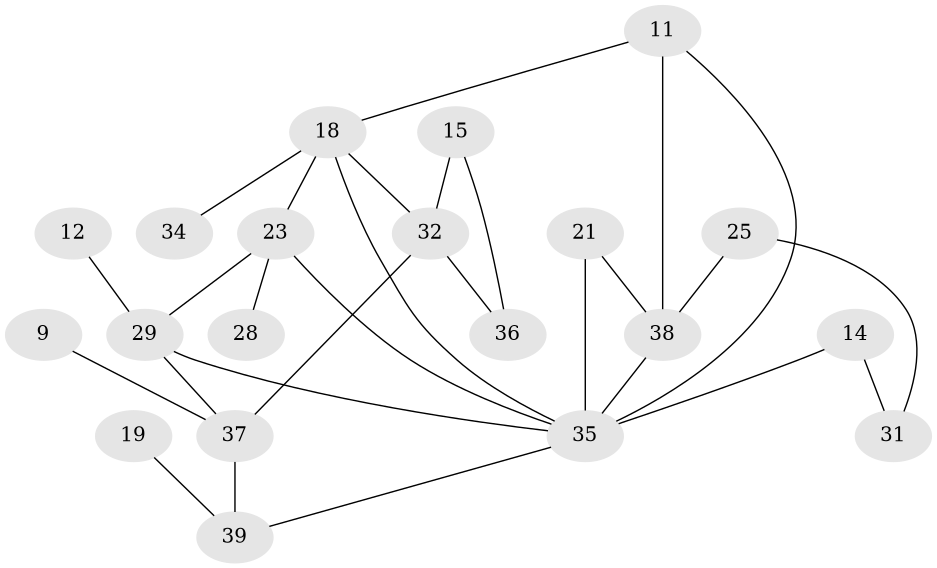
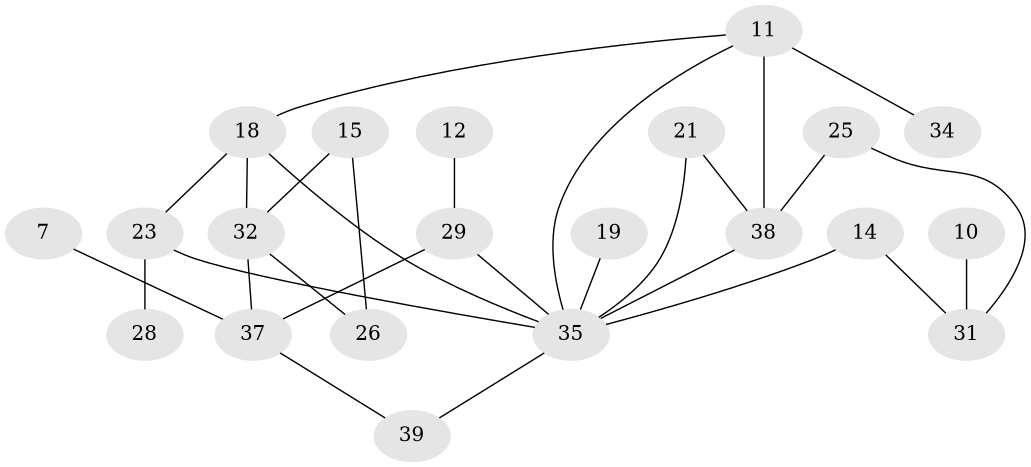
edge "18" -- "34": now "11" -- "34"
node "10": added
edge "23" -- "29": removed
node "9": label "9" -> "7"
node "36": label "36" -> "26"
edge "19" -- "39": now "19" -- "35"
